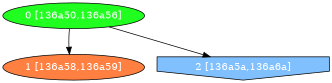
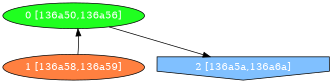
edge "0 [136a50,136a56]" -> "1 [136a58,136a59]": reversed
